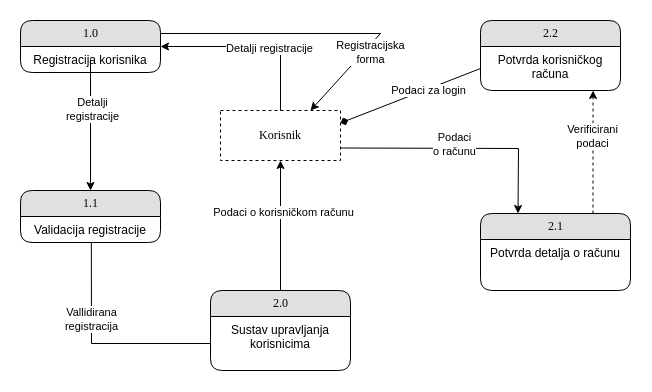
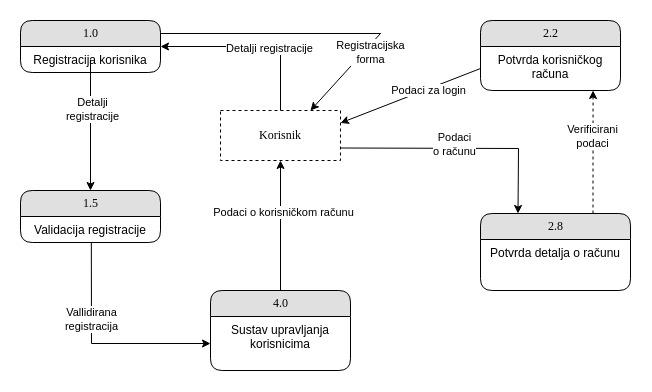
edge "Potvrda korisničkog računa" -> "Korisnik": arrowhead diamond -> classic
node "1.1": label "1.1" -> "1.5"
node "2.1": label "2.1" -> "2.8"
node "2.0": label "2.0" -> "4.0"
edge "Validacija registracije" -- "Sustav upravljanja korisnicima": arrowhead none -> classic
